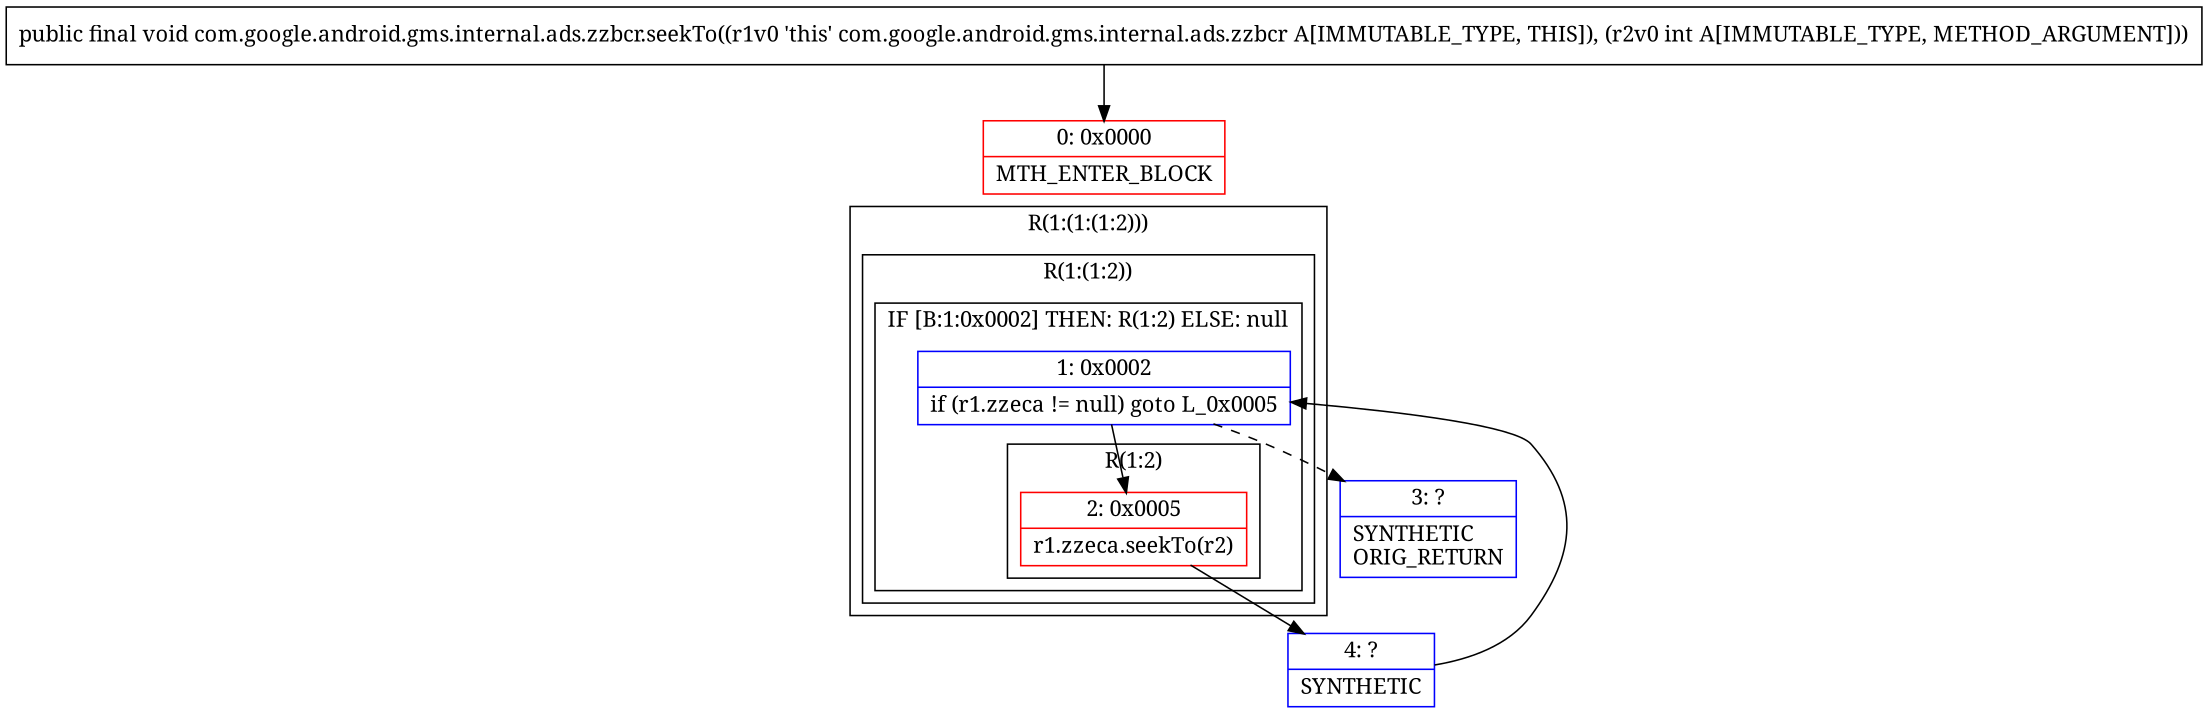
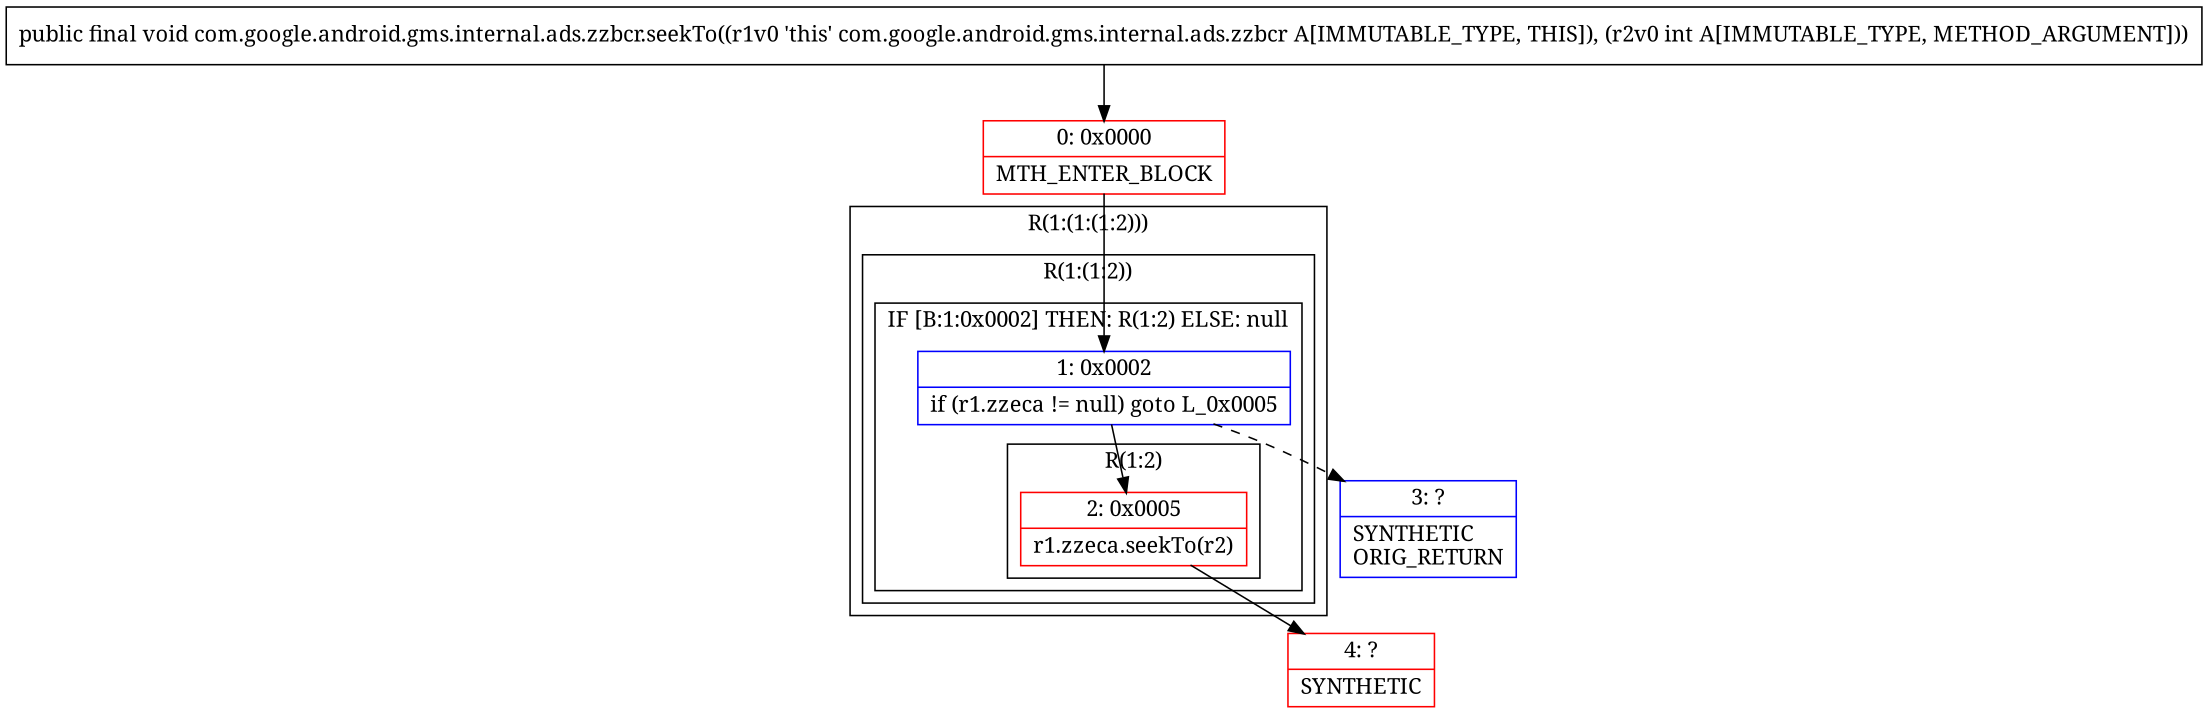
edge "4: ?" -> "1: 0x0002": now "0: 0x0000" -> "1: 0x0002"
node "4: ?": color blue -> red
